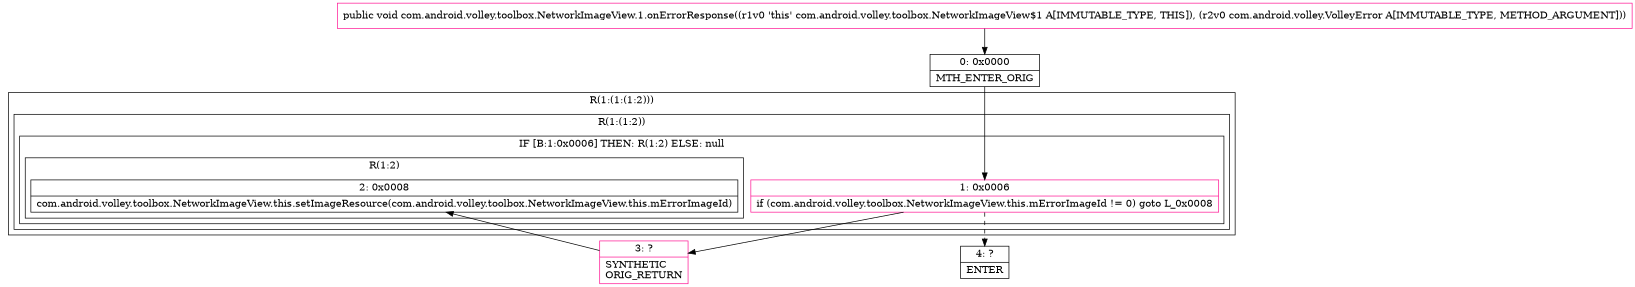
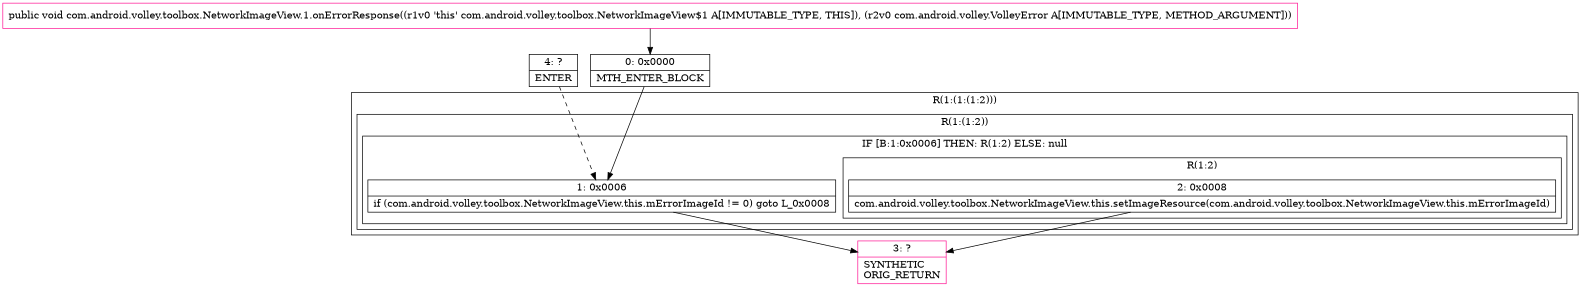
node "0: 0x0000": text "MTH_ENTER_ORIG" -> "MTH_ENTER_BLOCK"
node "1: 0x0006": color deeppink -> black
edge "1: 0x0006" -> "4: ?": reversed
edge "3: ?" -> "2: 0x0008": reversed
